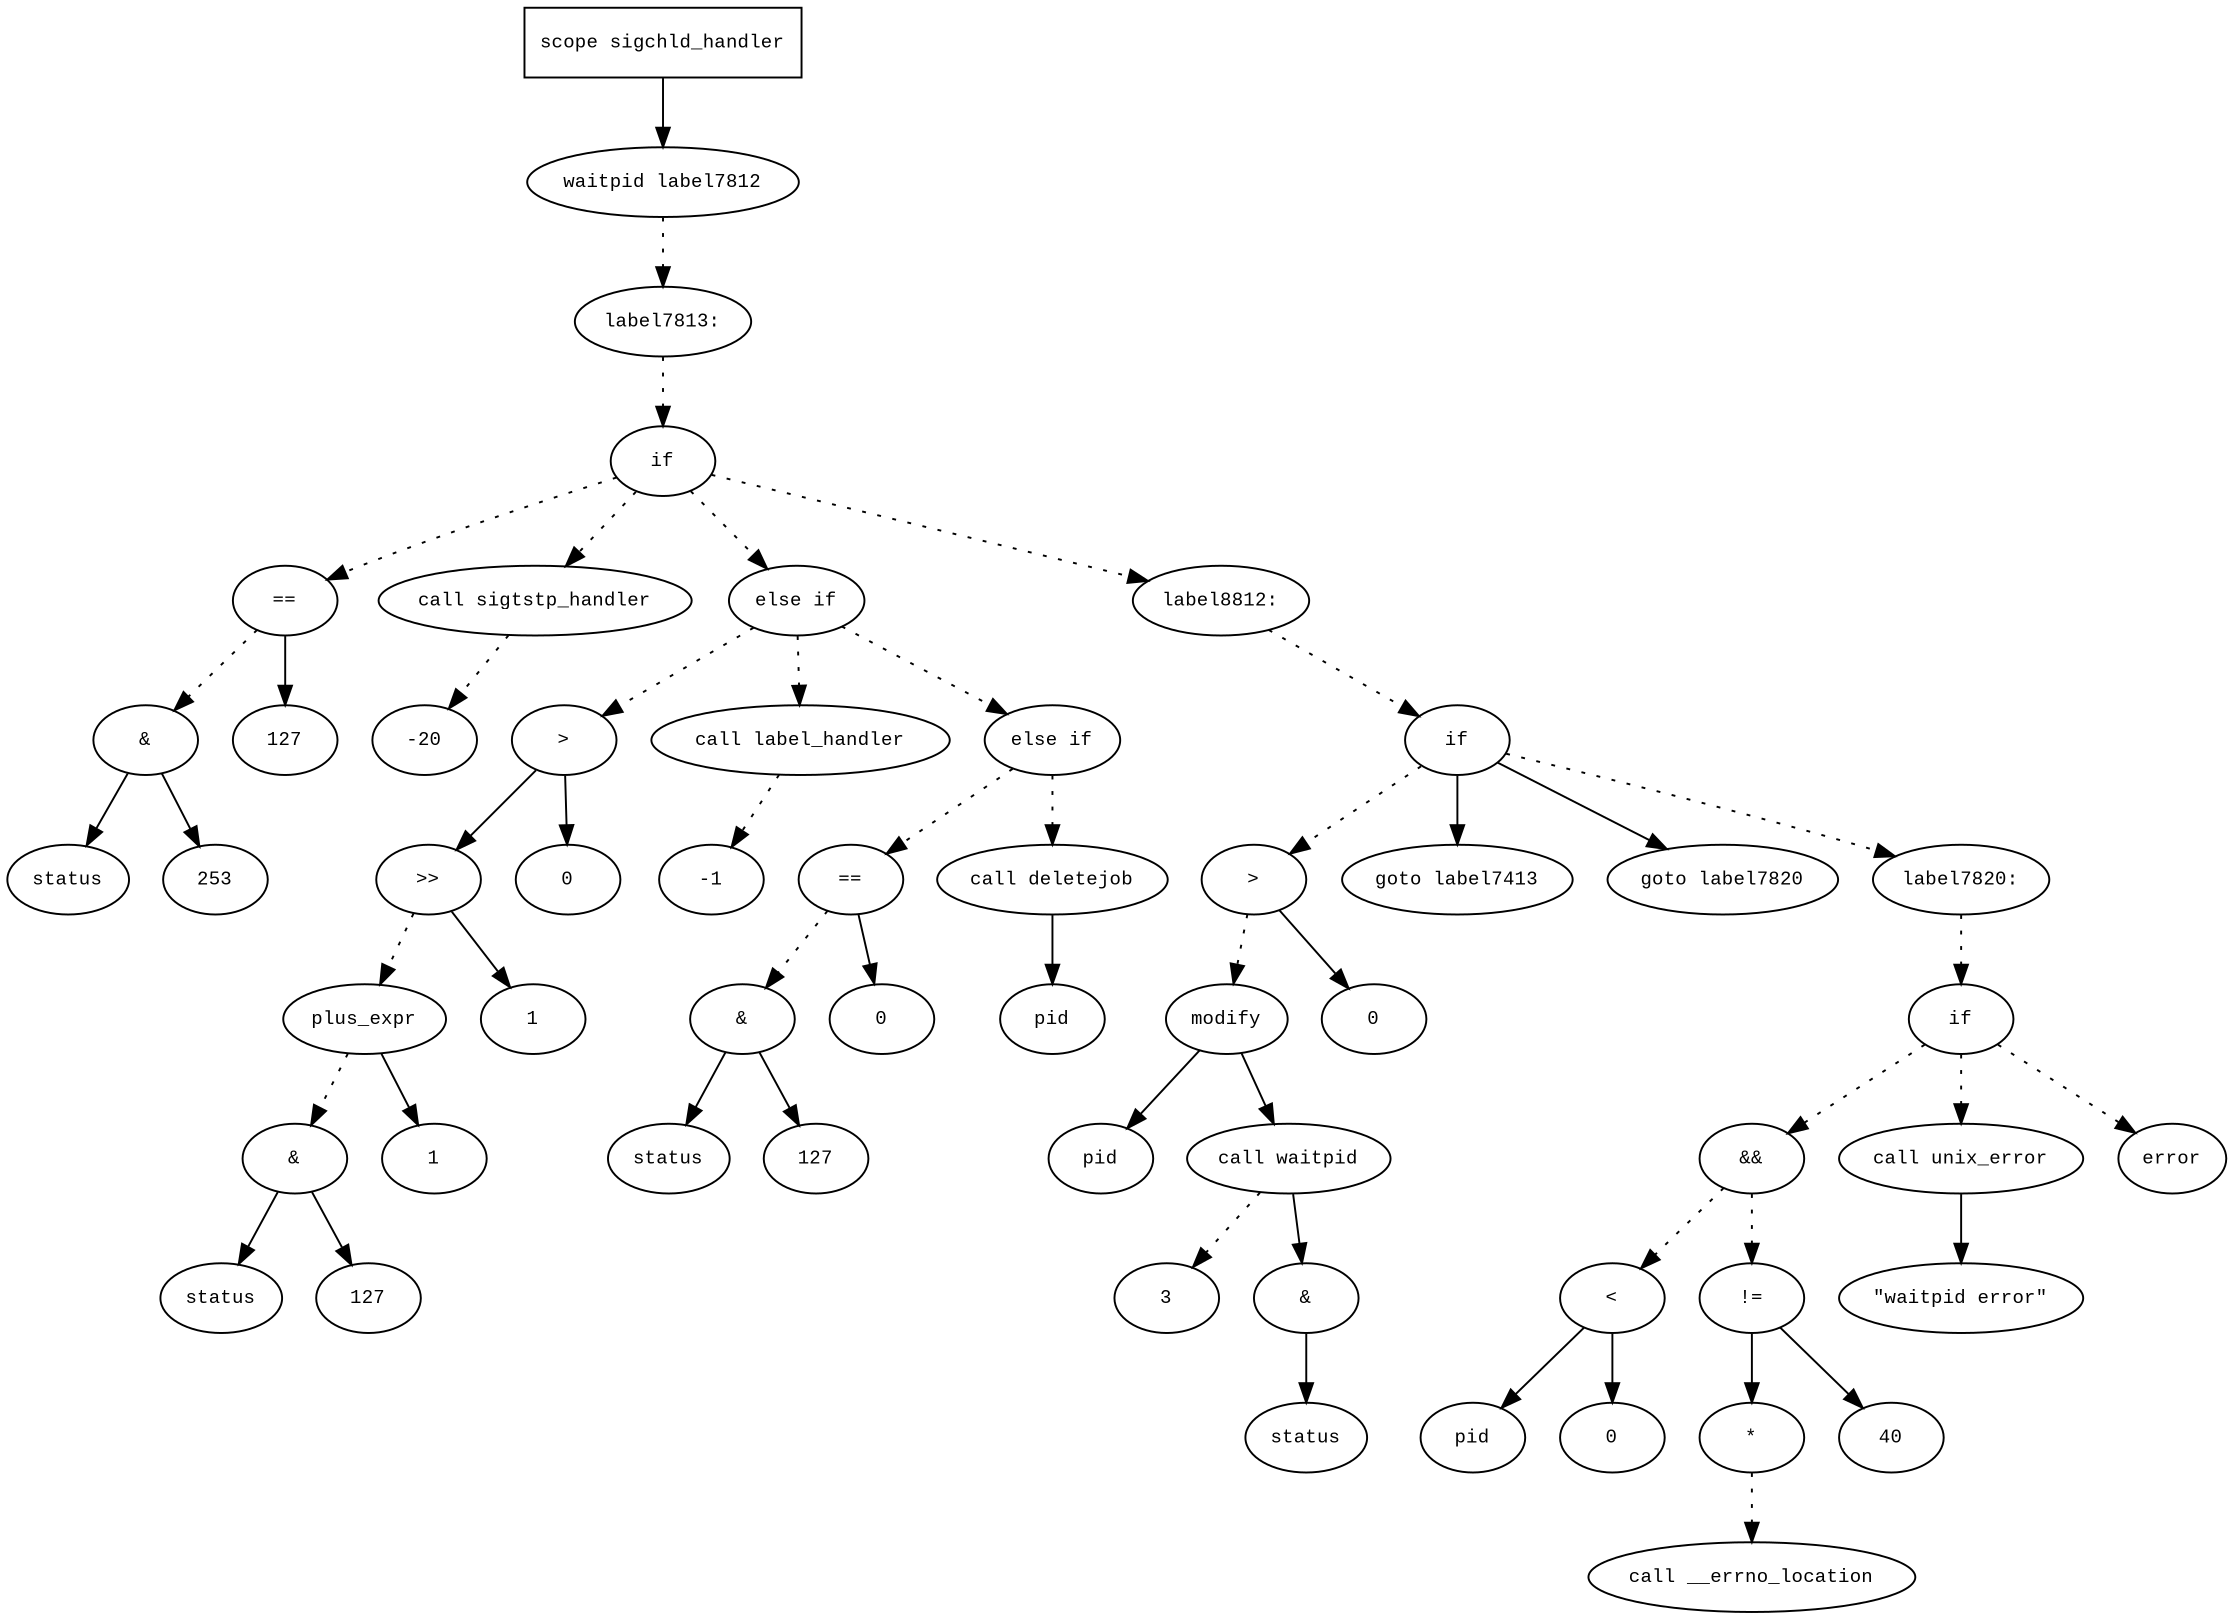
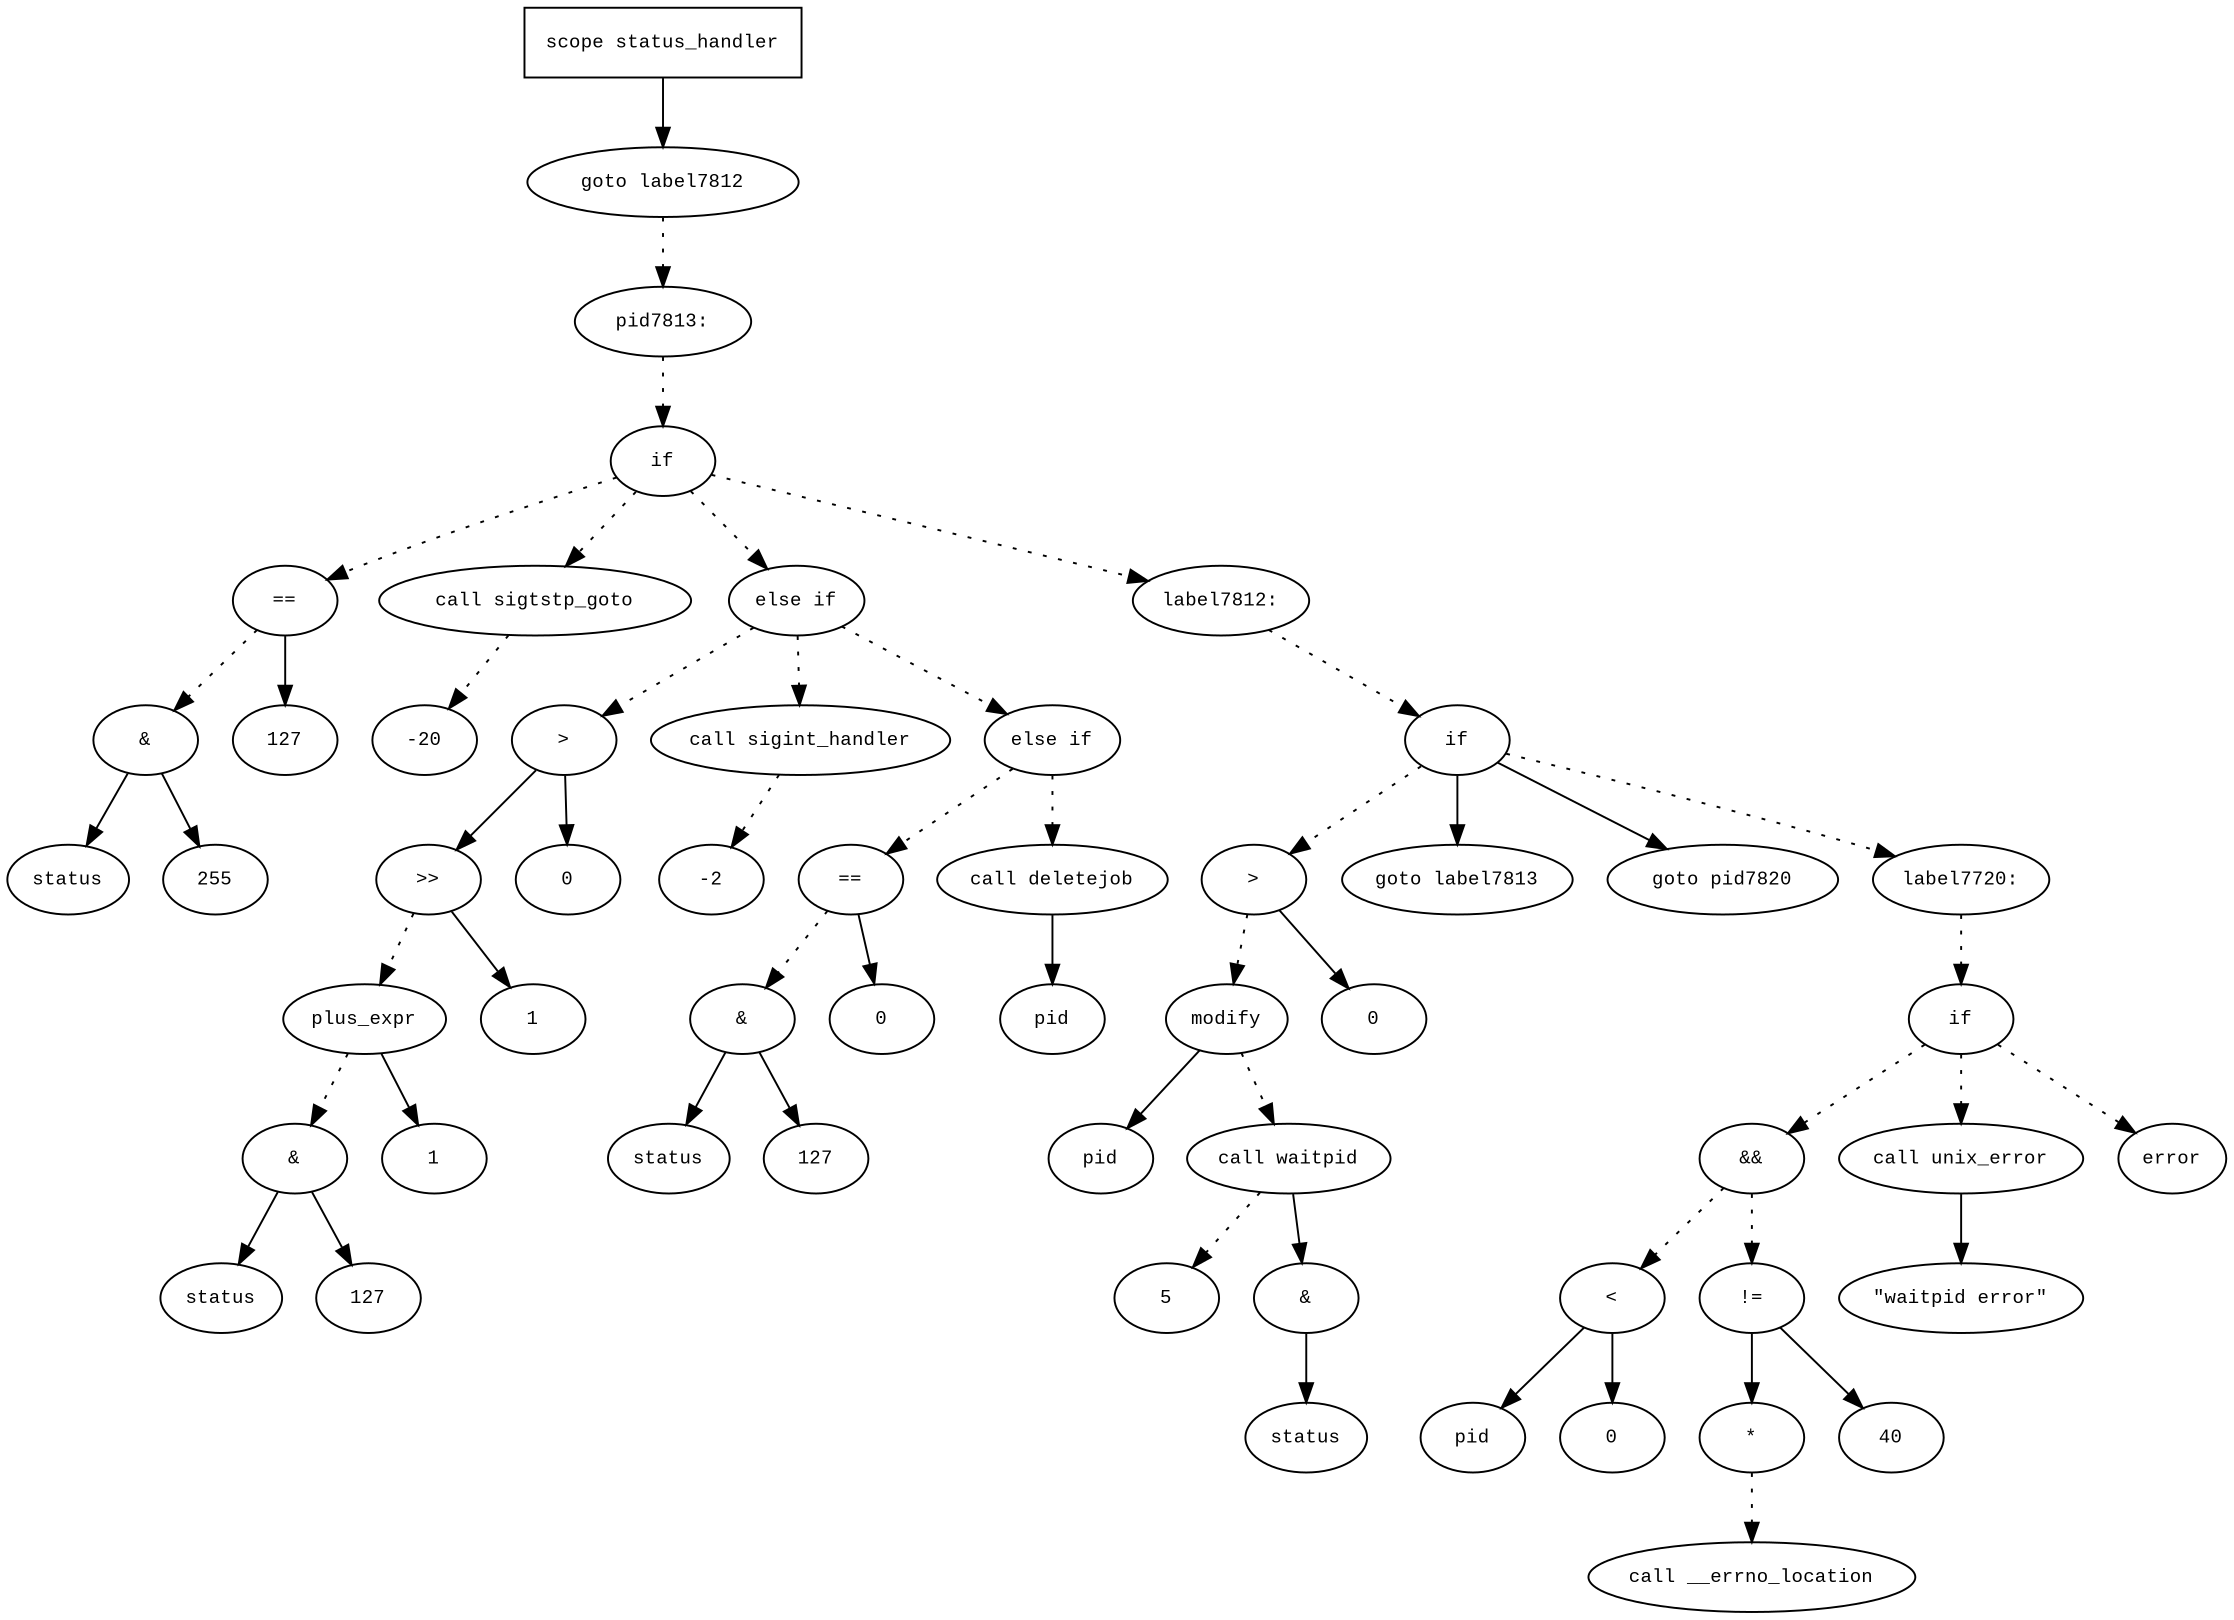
node "scope sigchld_handler": label "scope sigchld_handler" -> "scope status_handler"
node "waitpid label7812": label "waitpid label7812" -> "goto label7812"
node "label7813:": label "label7813:" -> "pid7813:"
node "call sigtstp_handler": label "call sigtstp_handler" -> "call sigtstp_goto"
node "label8812:": label "label8812:" -> "label7812:"
node "call label_handler": label "call label_handler" -> "call sigint_handler"
node "253": label "253" -> "255"
node "-1": label "-1" -> "-2"
node "goto label7413": label "goto label7413" -> "goto label7813"
node "goto label7820": label "goto label7820" -> "goto pid7820"
node "label7820:": label "label7820:" -> "label7720:"
edge "modify" -> "call waitpid": style solid -> dotted
node "3": label "3" -> "5"
